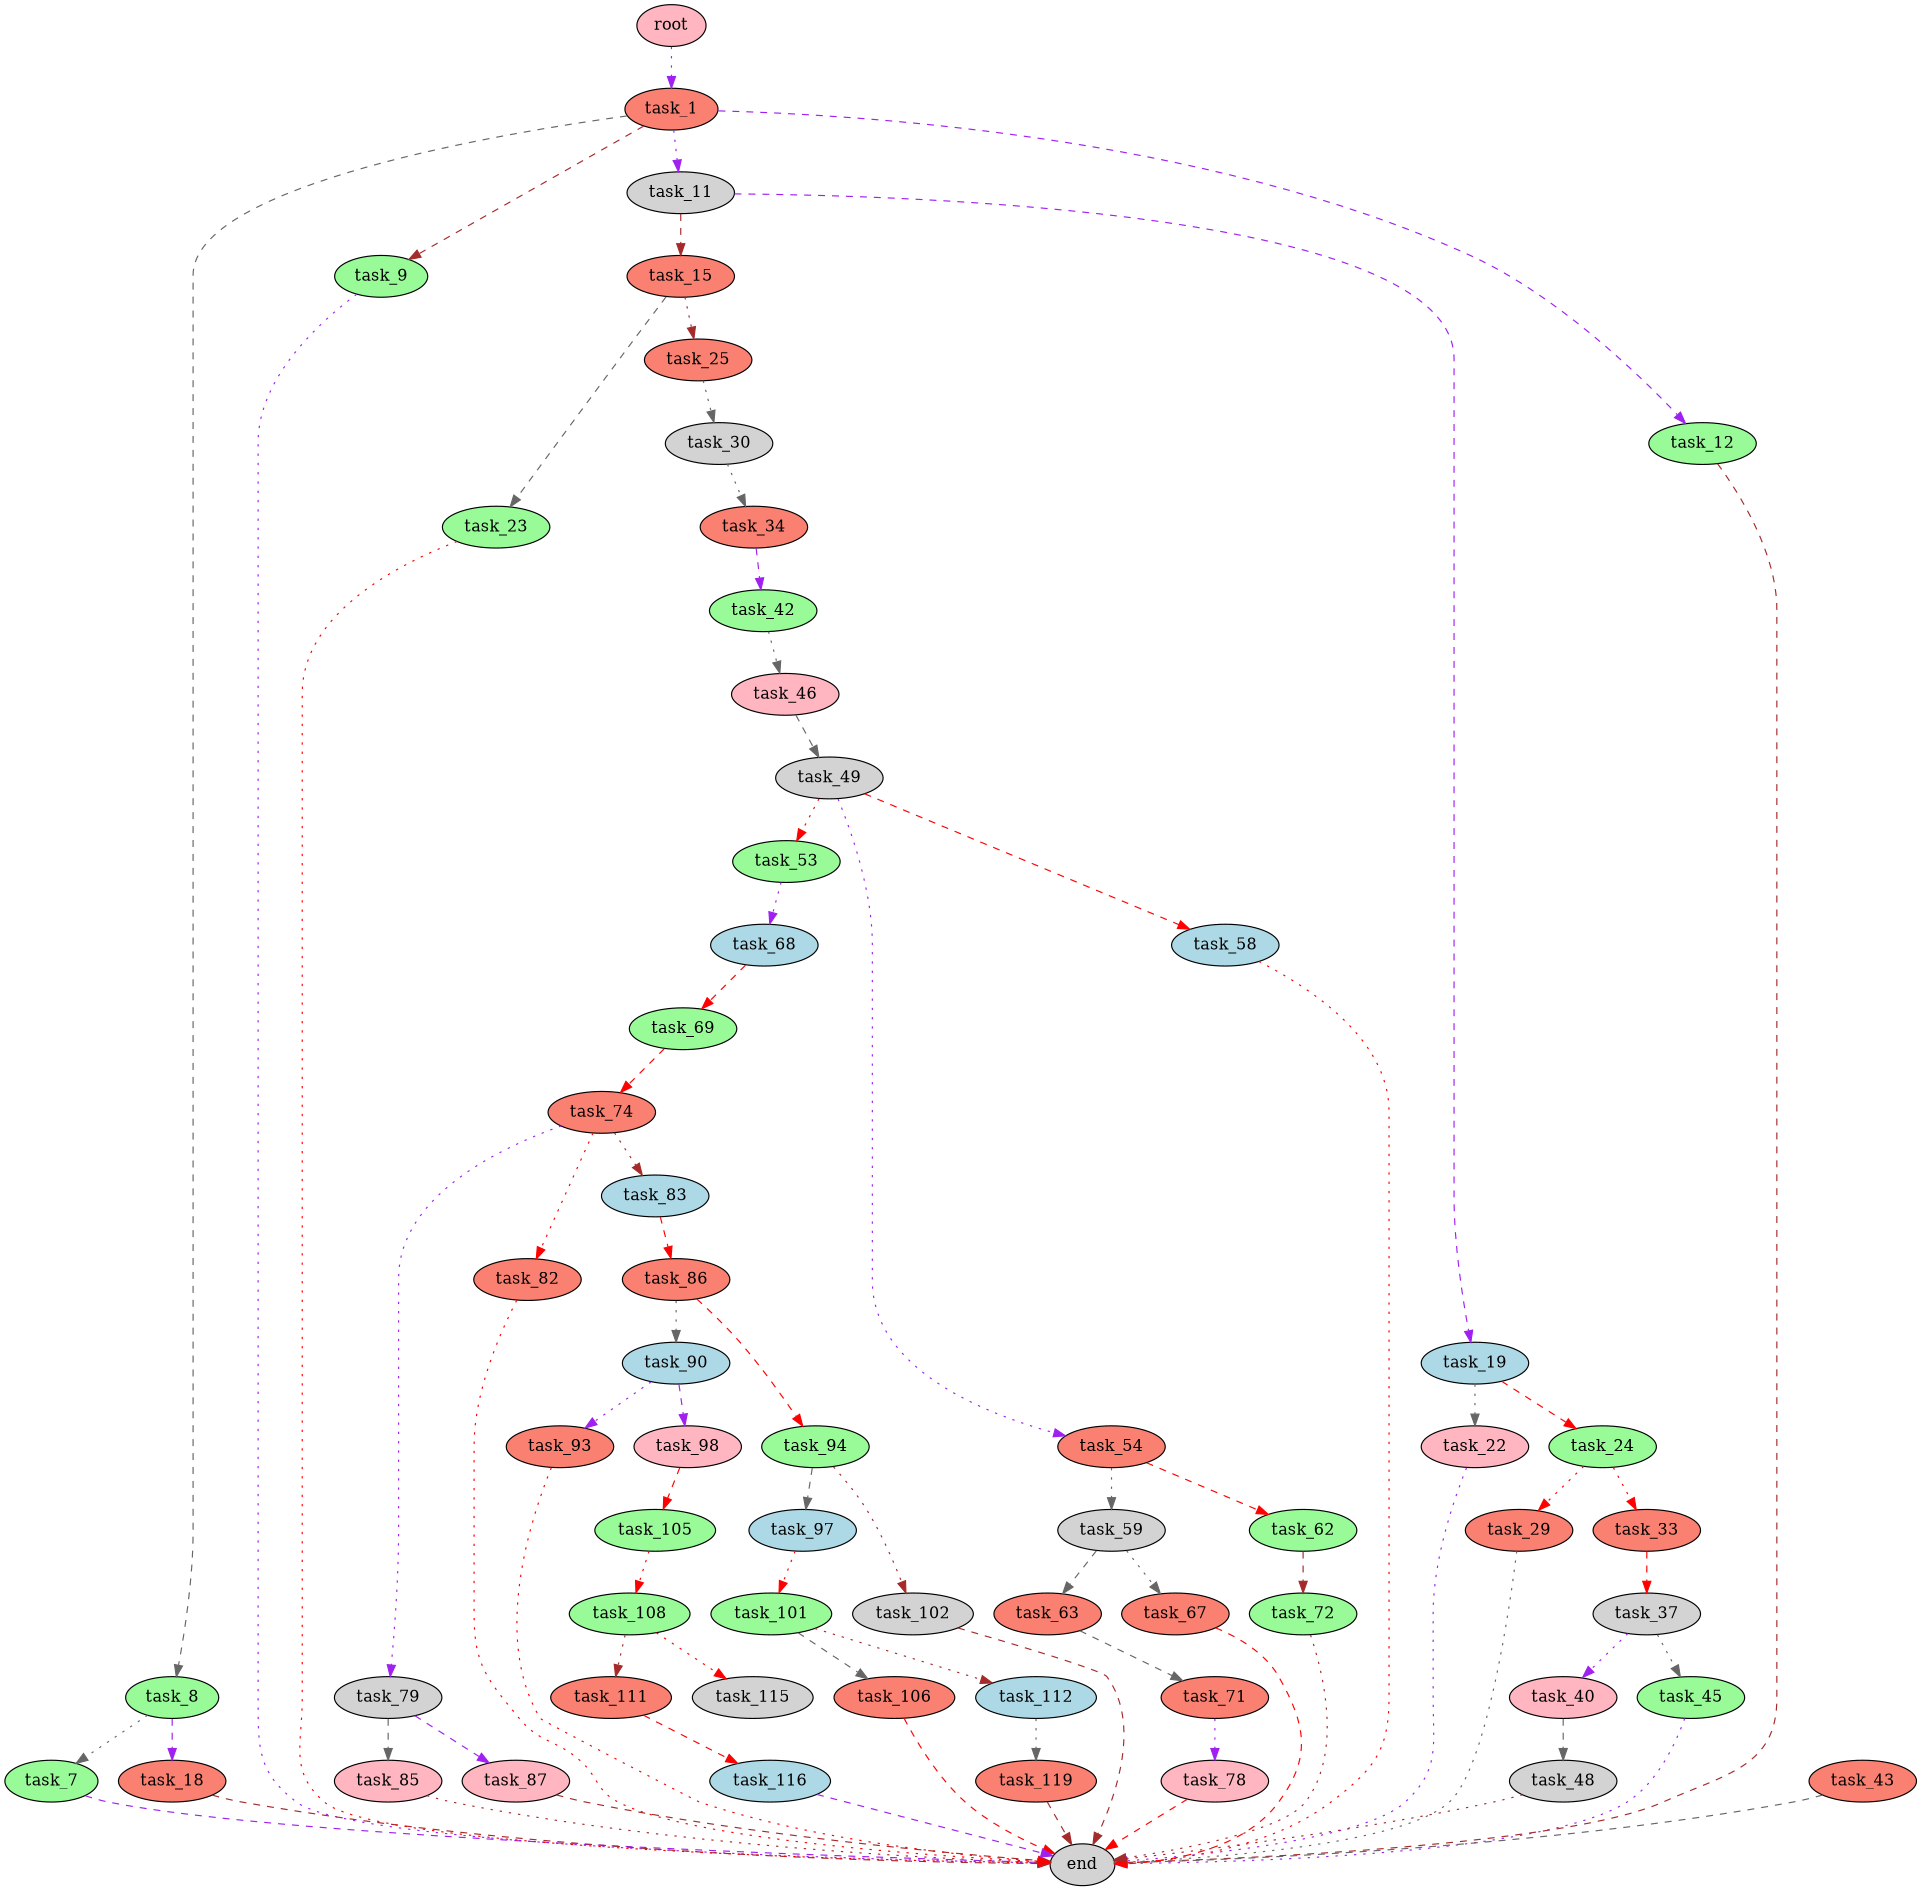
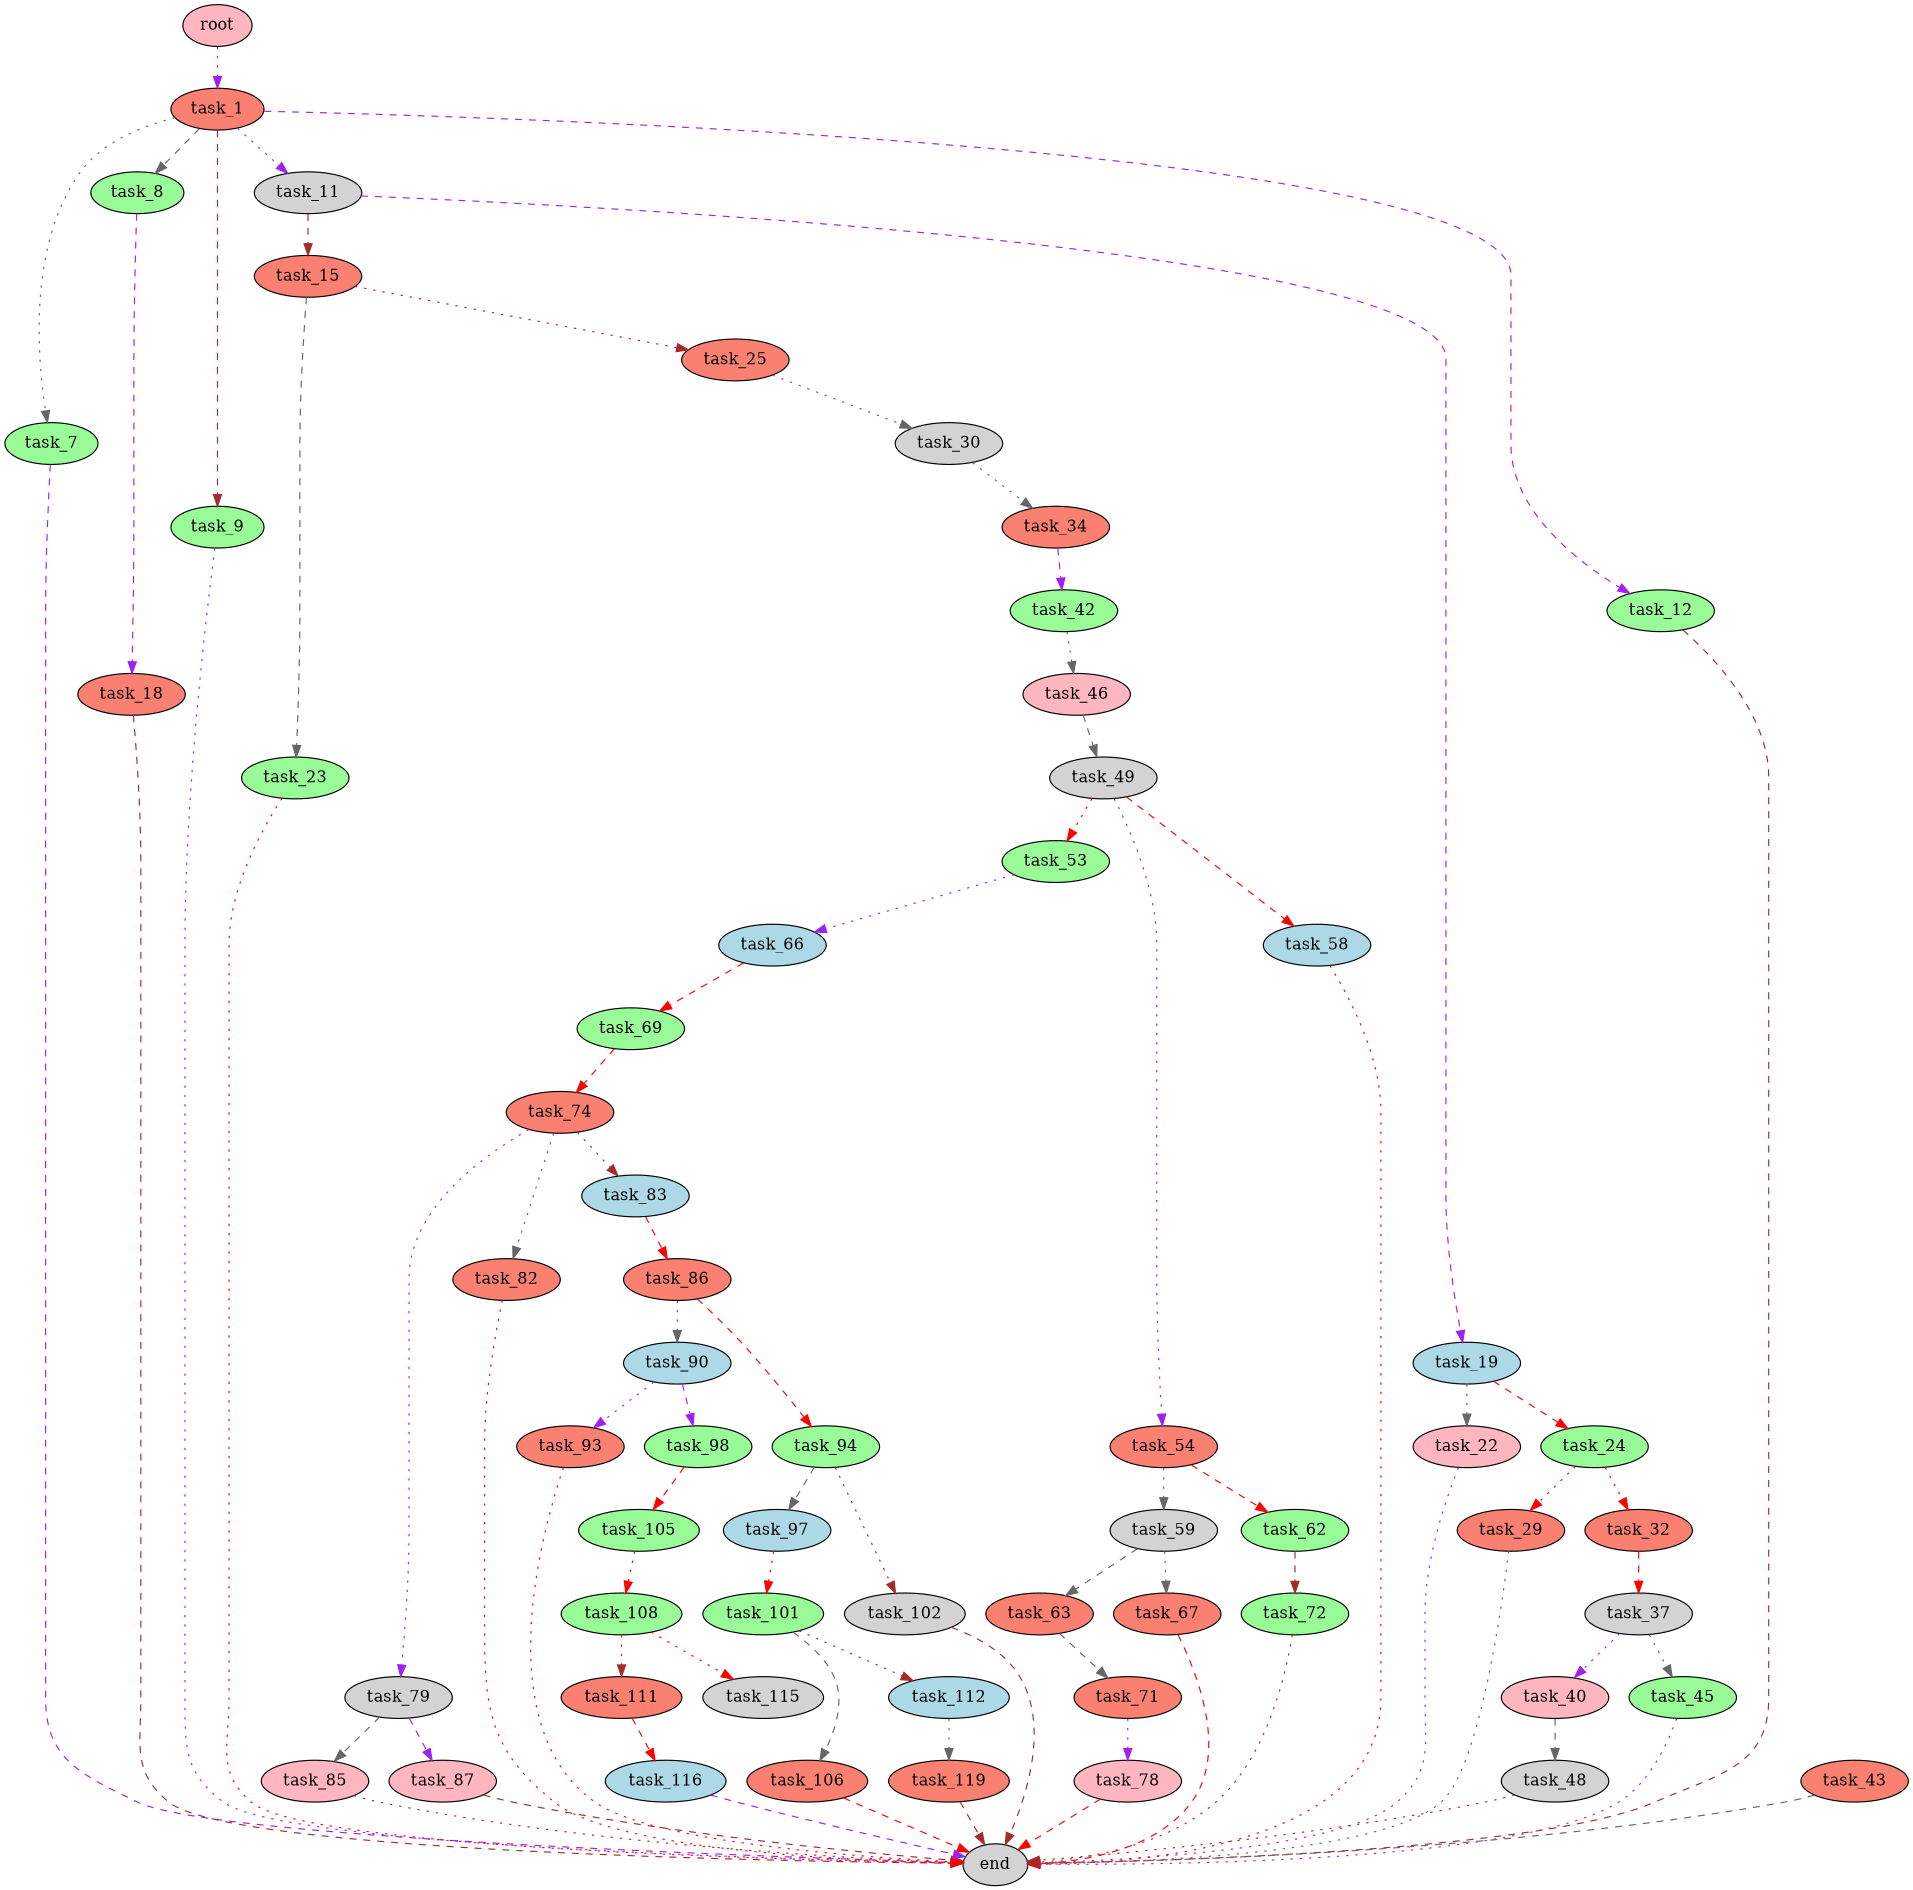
node "task_68": label "task_68" -> "task_66"
edge "task_74" -> "task_82": color red -> gray40
node "task_98": fillcolor lightpink -> palegreen
node "task_33": label "task_33" -> "task_32"
edge "task_8" -> "task_7": now "task_1" -> "task_7"
